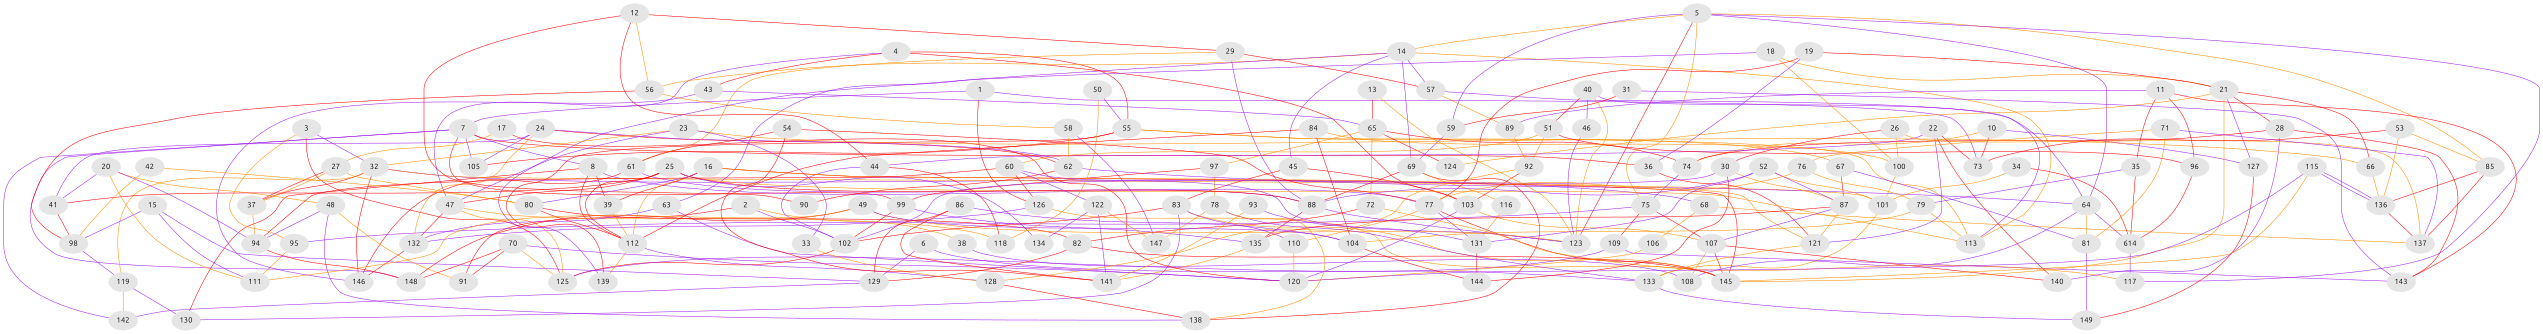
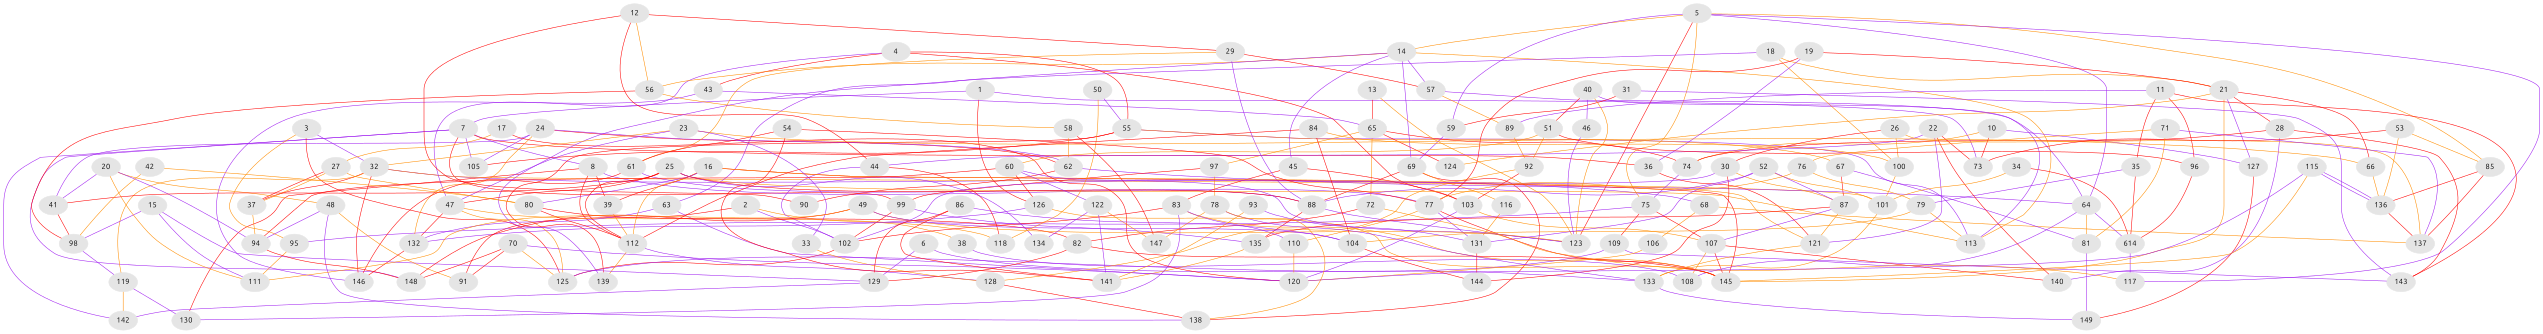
edge "55" -- "113": color darkorange -> purple
edge "58" -- "147": color purple -> red
